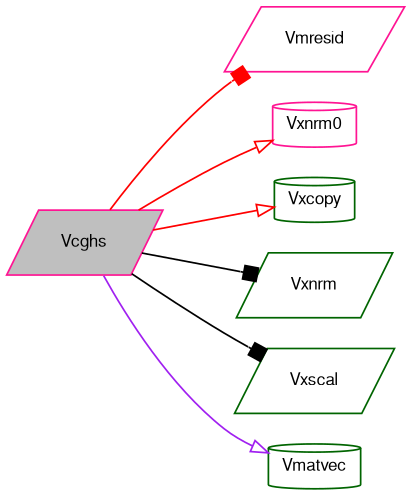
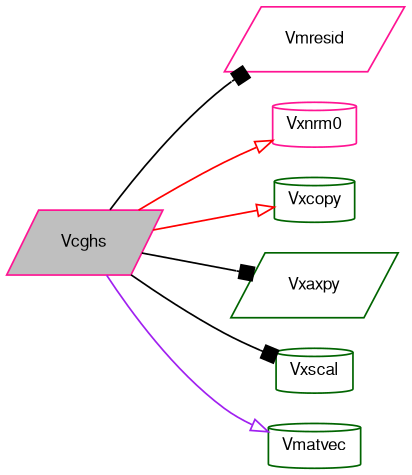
edge "Vcghs" -> "Vmresid": color red -> black
node "Vxnrm": label "Vxnrm" -> "Vxaxpy"
node "Vxscal": shape parallelogram -> cylinder
